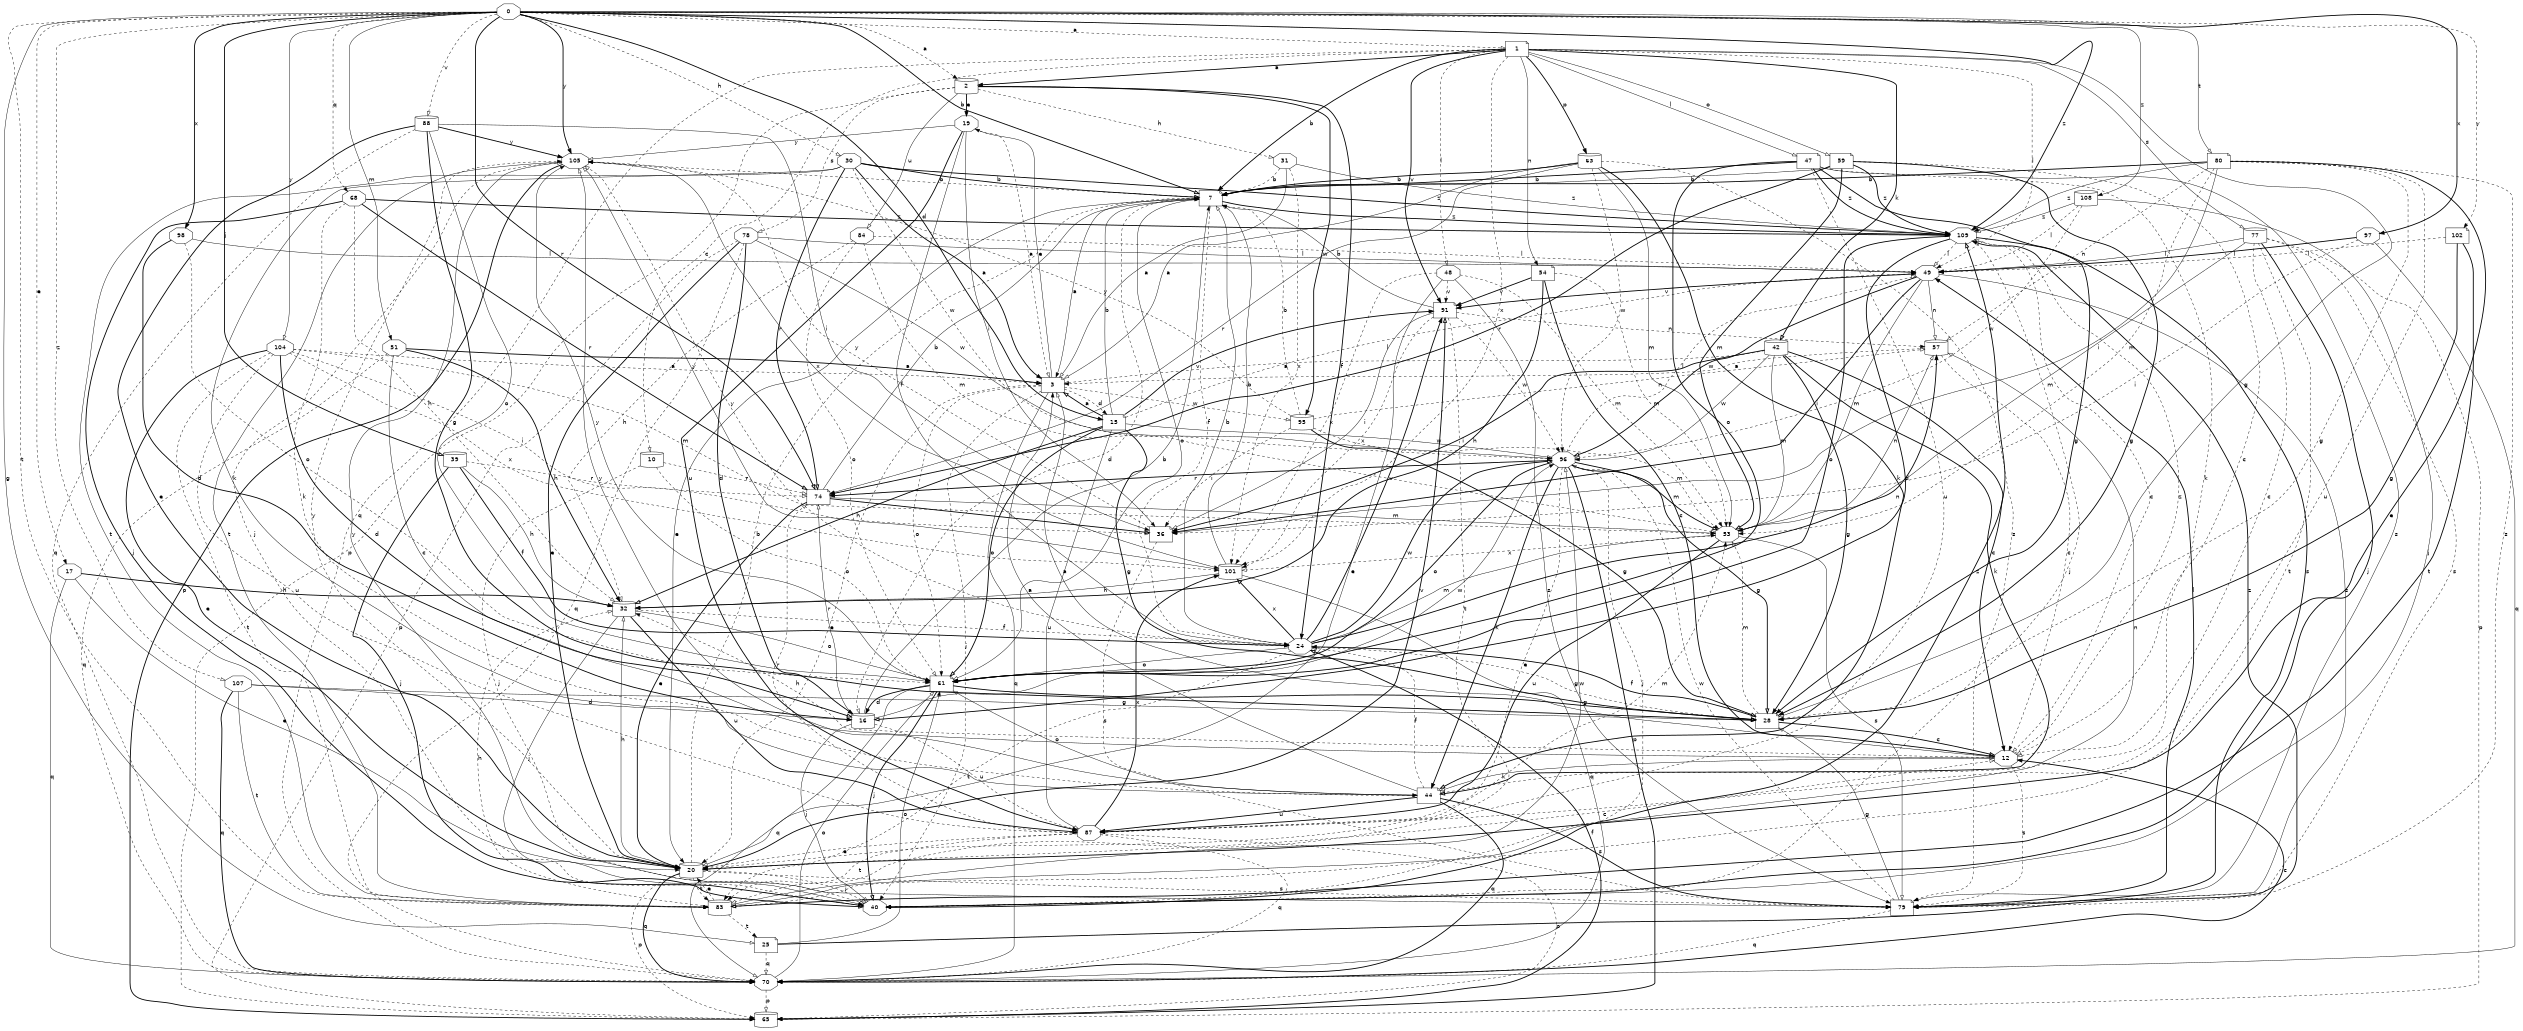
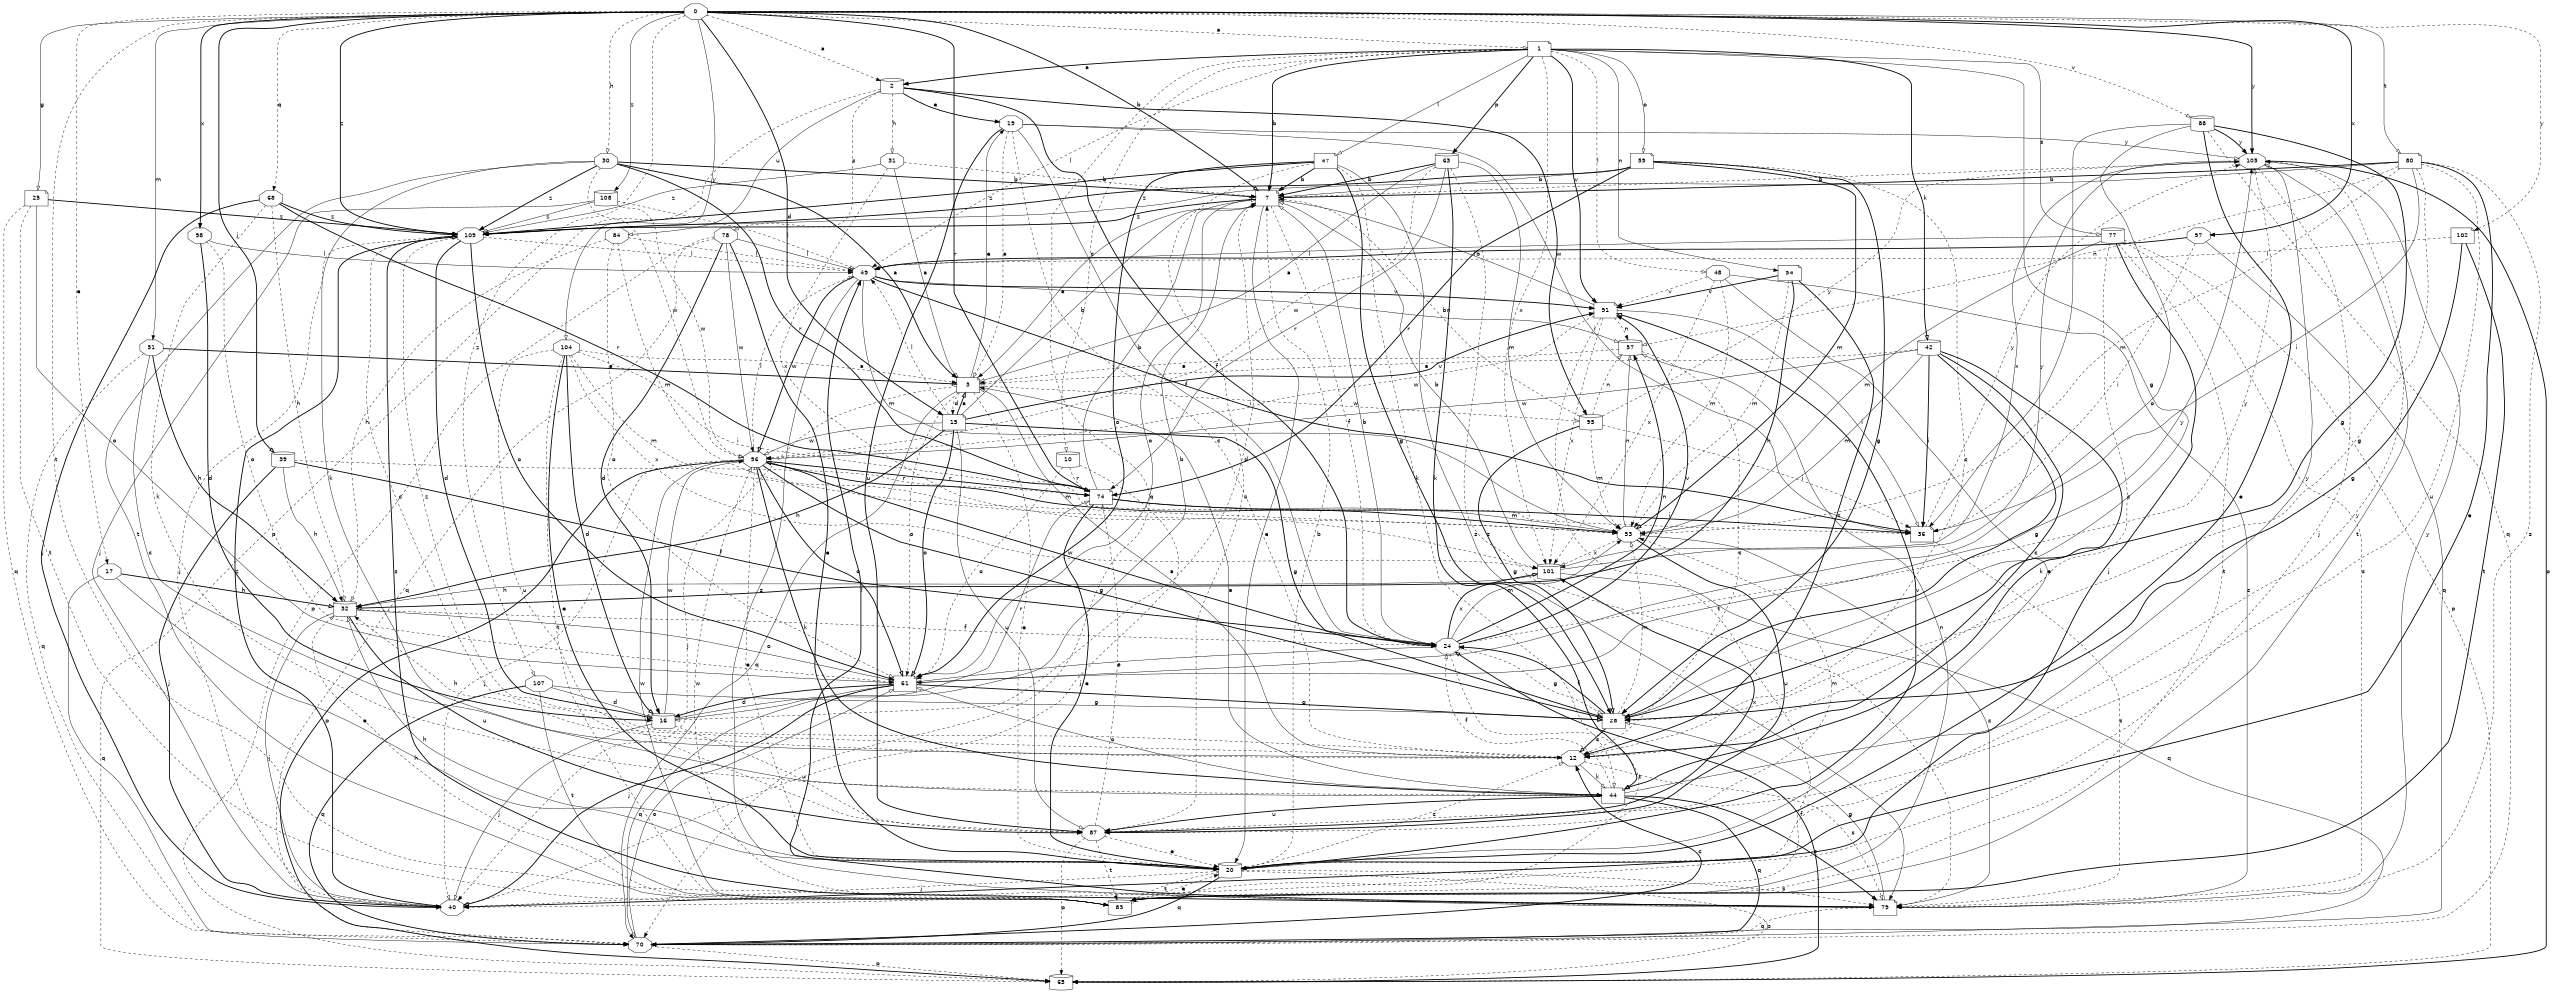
edge "19" -> "12": added, label "c"
edge "83" -> "25": reversed
edge "87" -> "70": removed, label "q"
